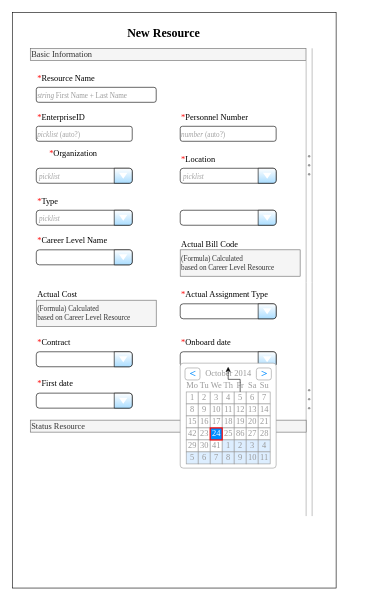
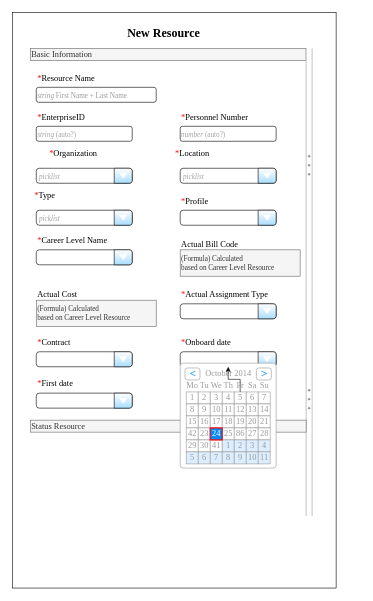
node "picklist (auto?)": label "picklist (auto?)" -> "string (auto?)"
node "*Location": moved (231, 159) -> (225, 153)
node "*Type": moved (87, 201) -> (84, 195)
node "*Profile": added
